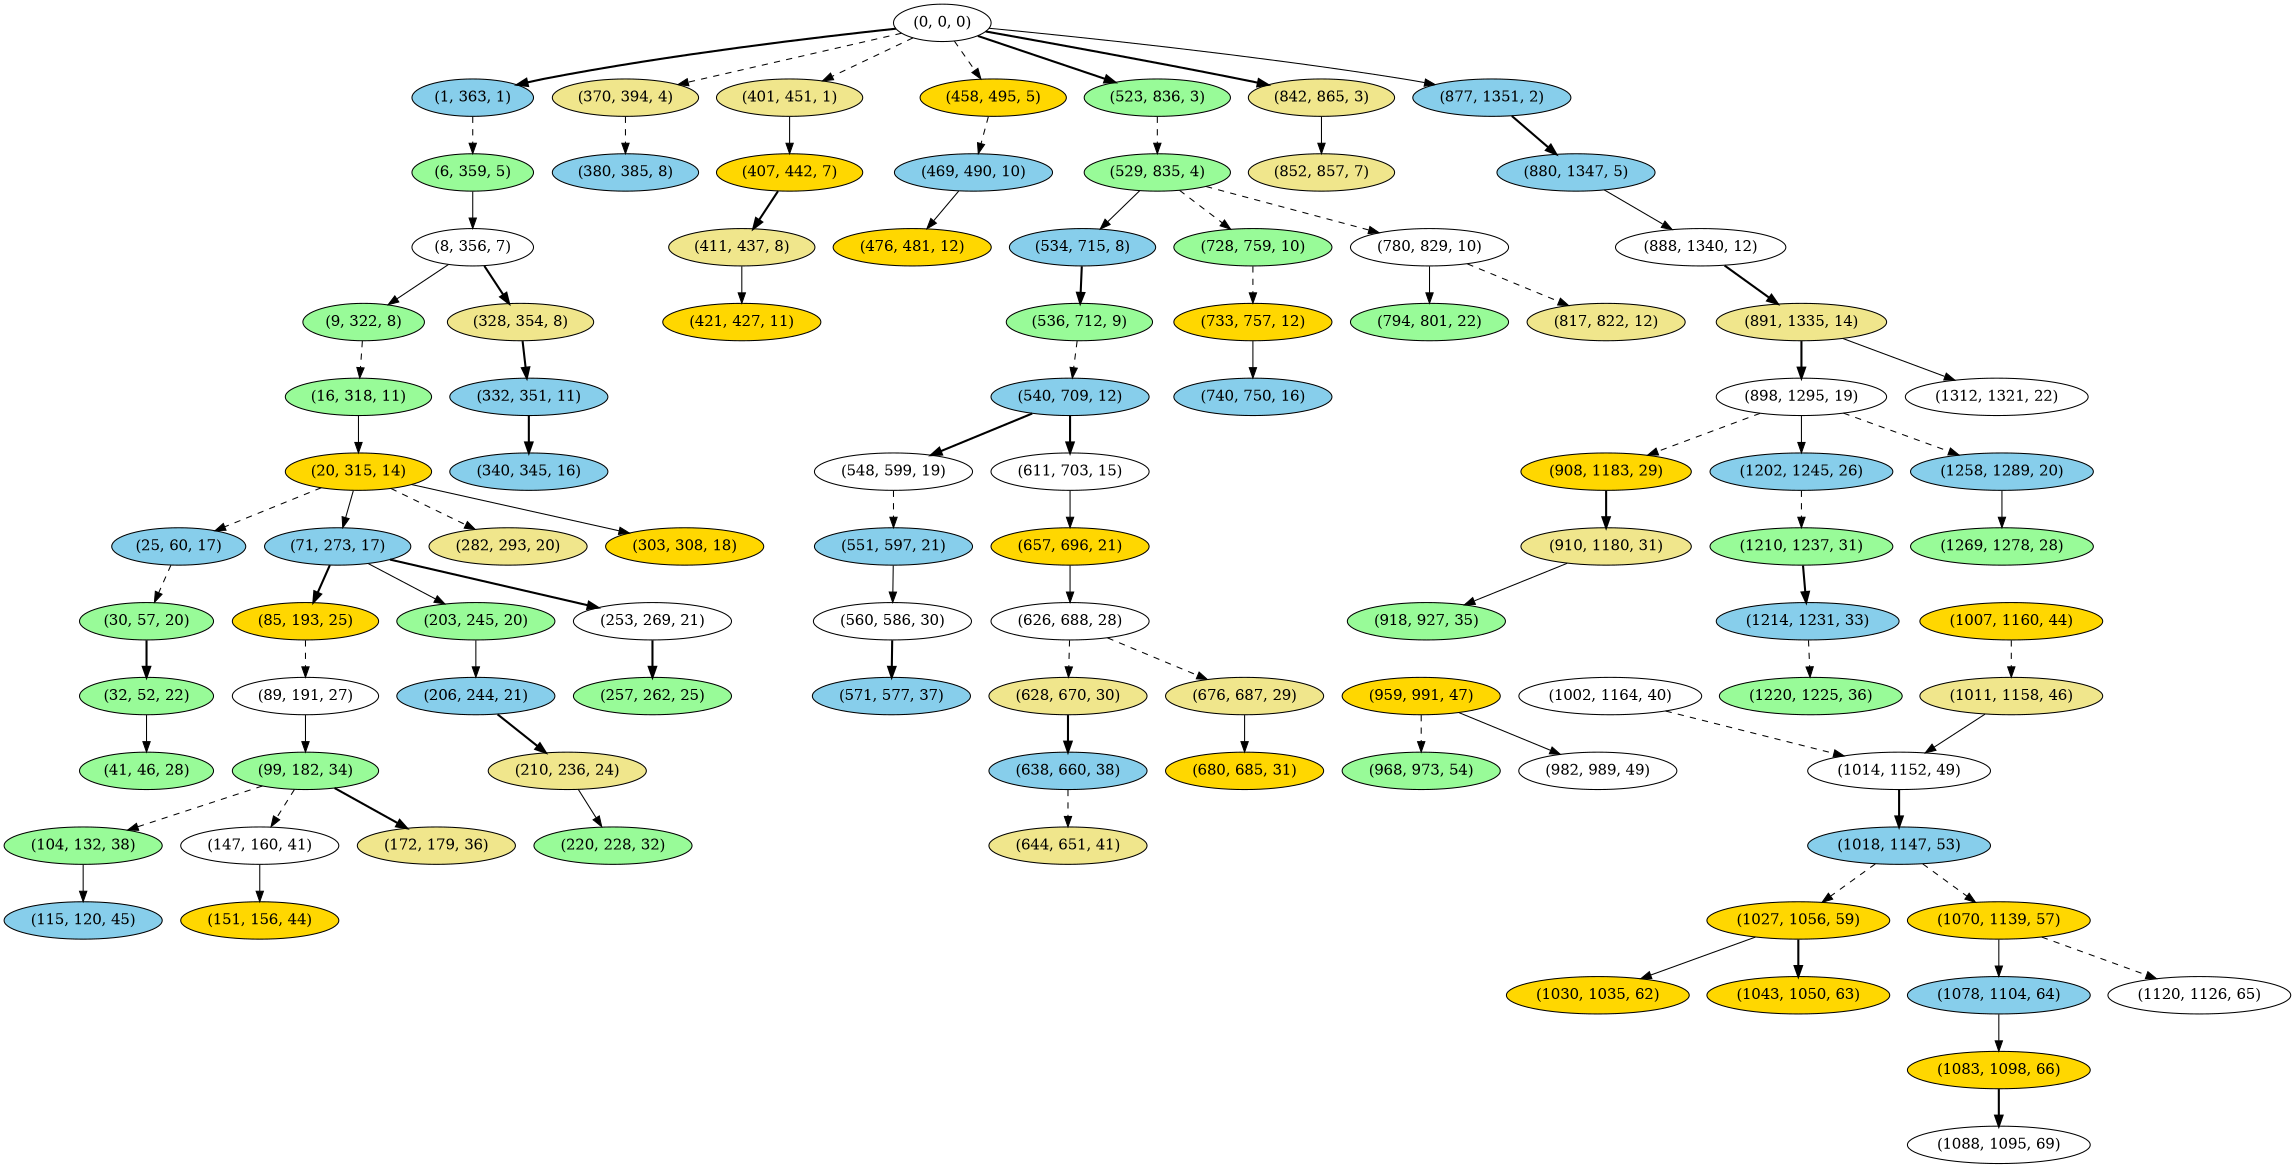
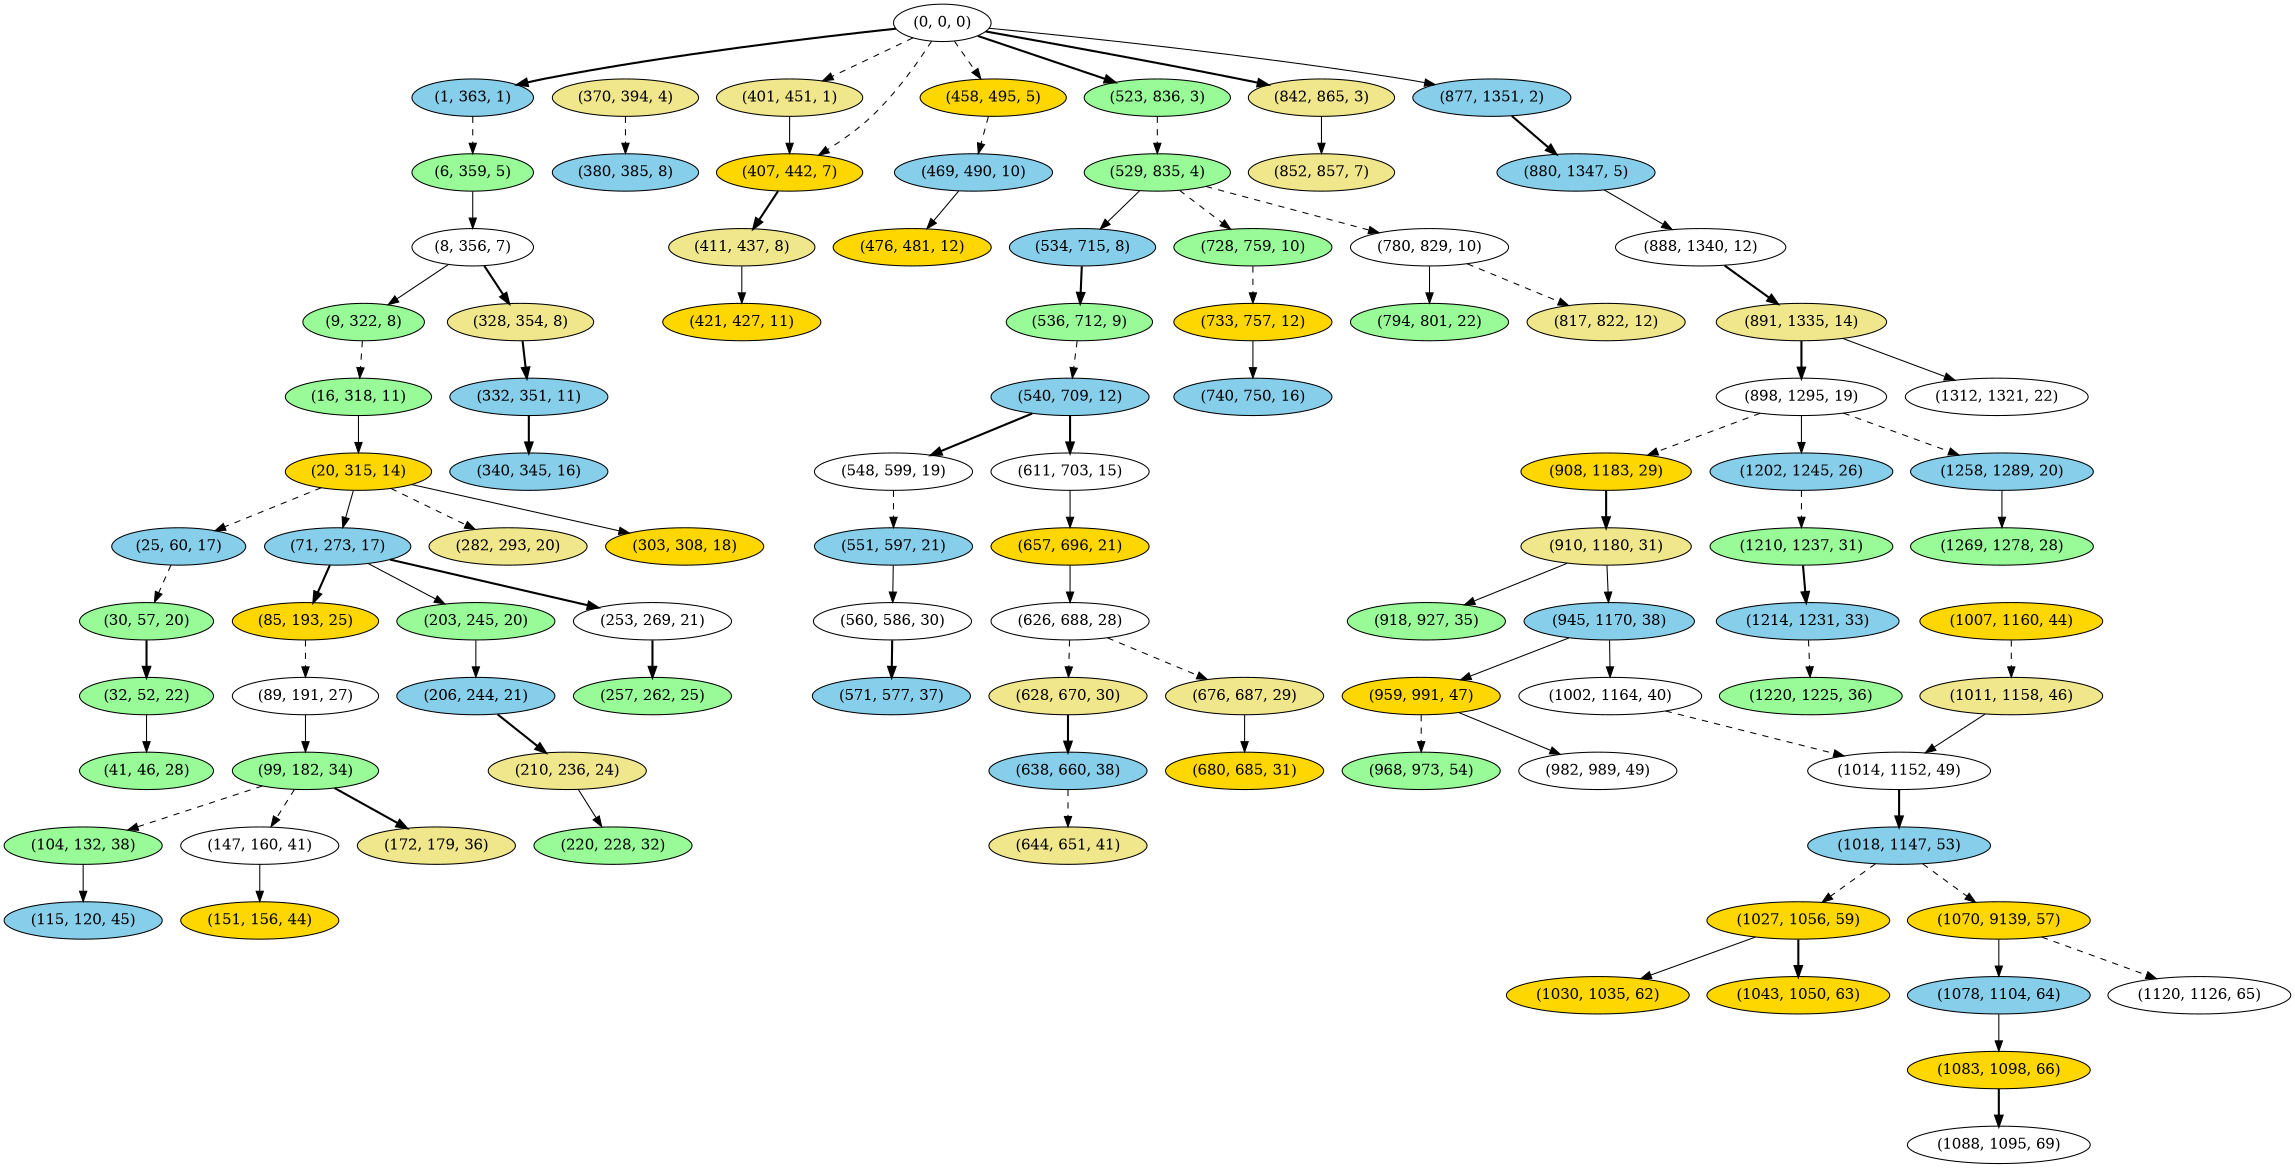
edge "(0, 0, 0)" -> "(370, 394, 4)": now "(0, 0, 0)" -> "(407, 442, 7)"
node "(945, 1170, 38)": added
node "(1070, 1139, 57)": label "(1070, 1139, 57)" -> "(1070, 9139, 57)"
